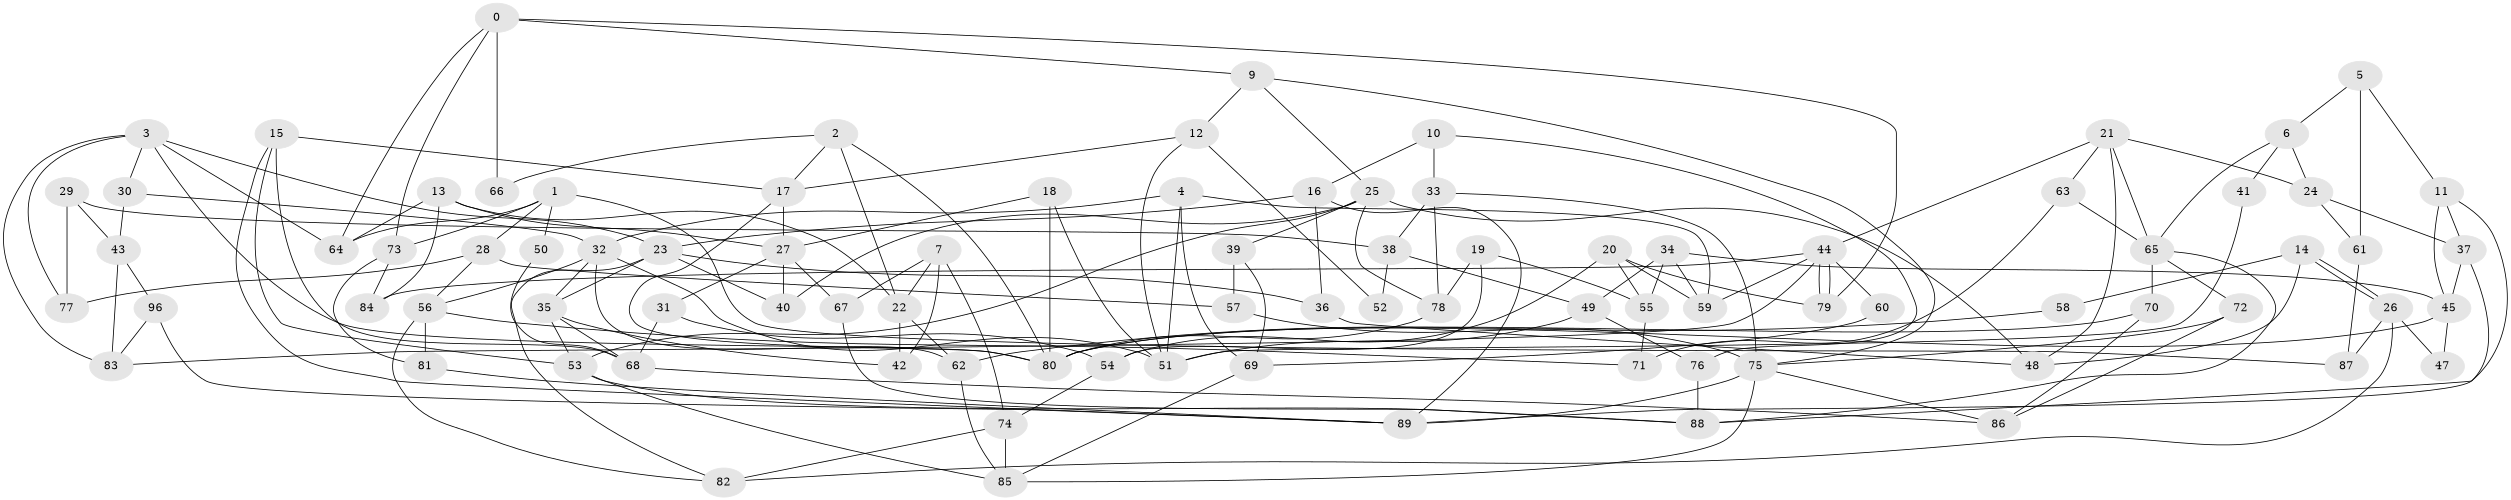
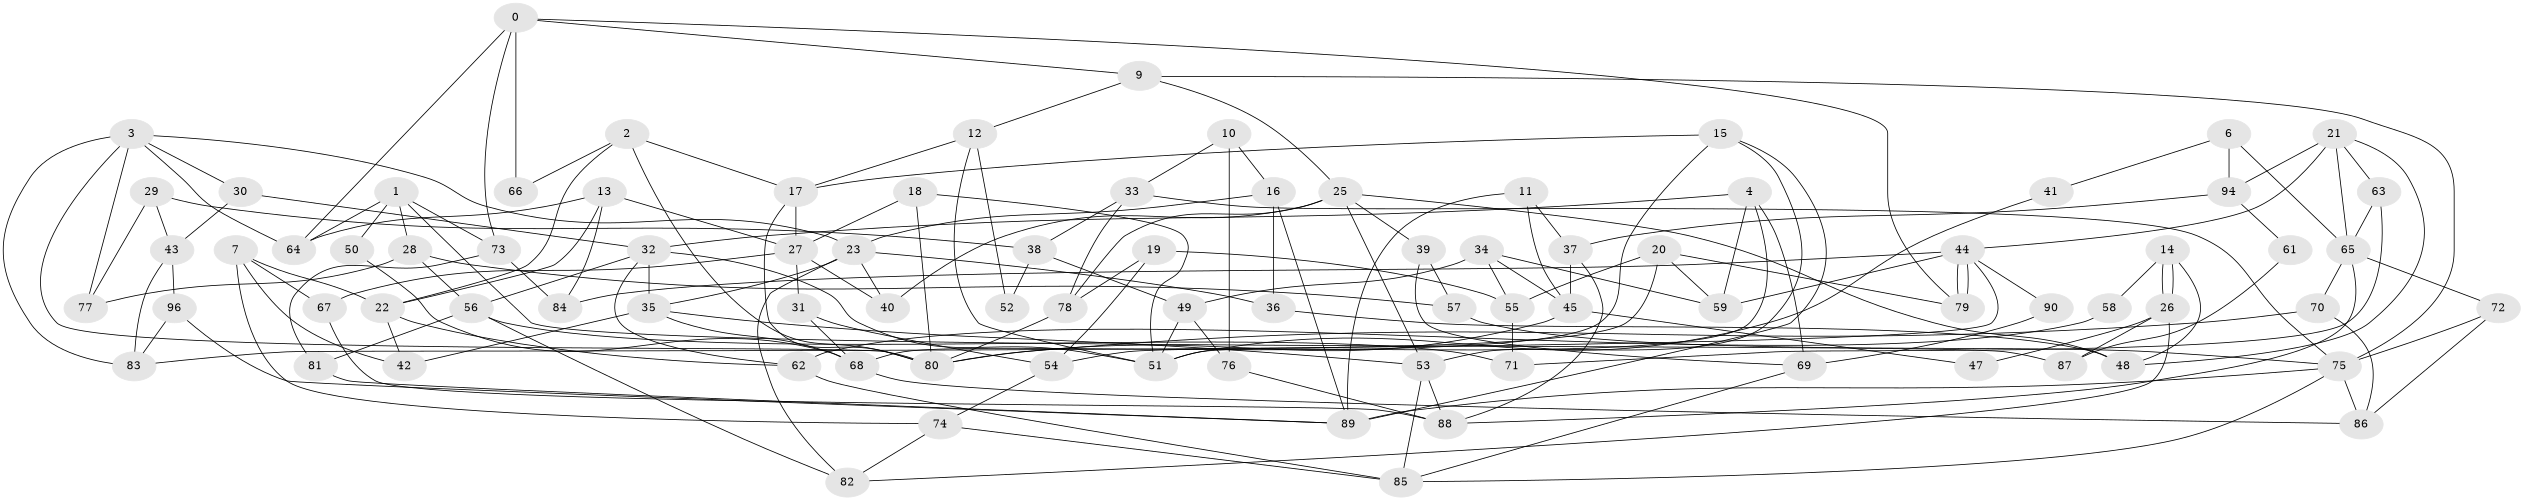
node "5": removed
node "24": label "24" -> "94"
node "60": label "60" -> "90"
